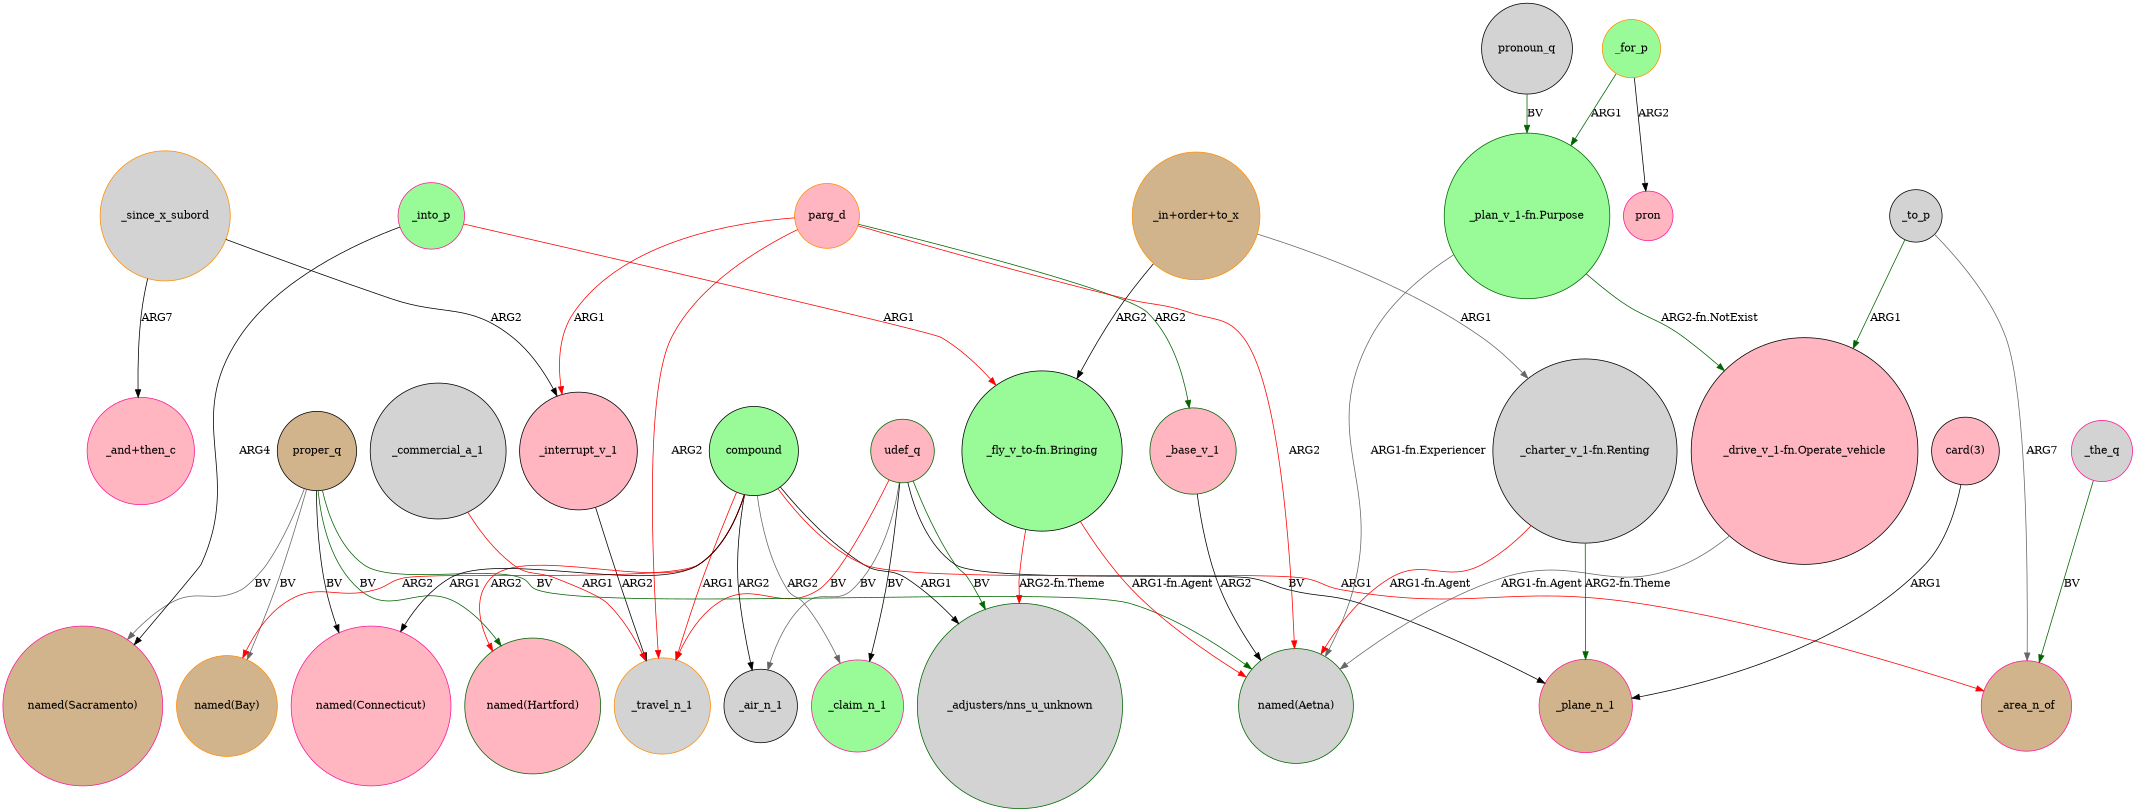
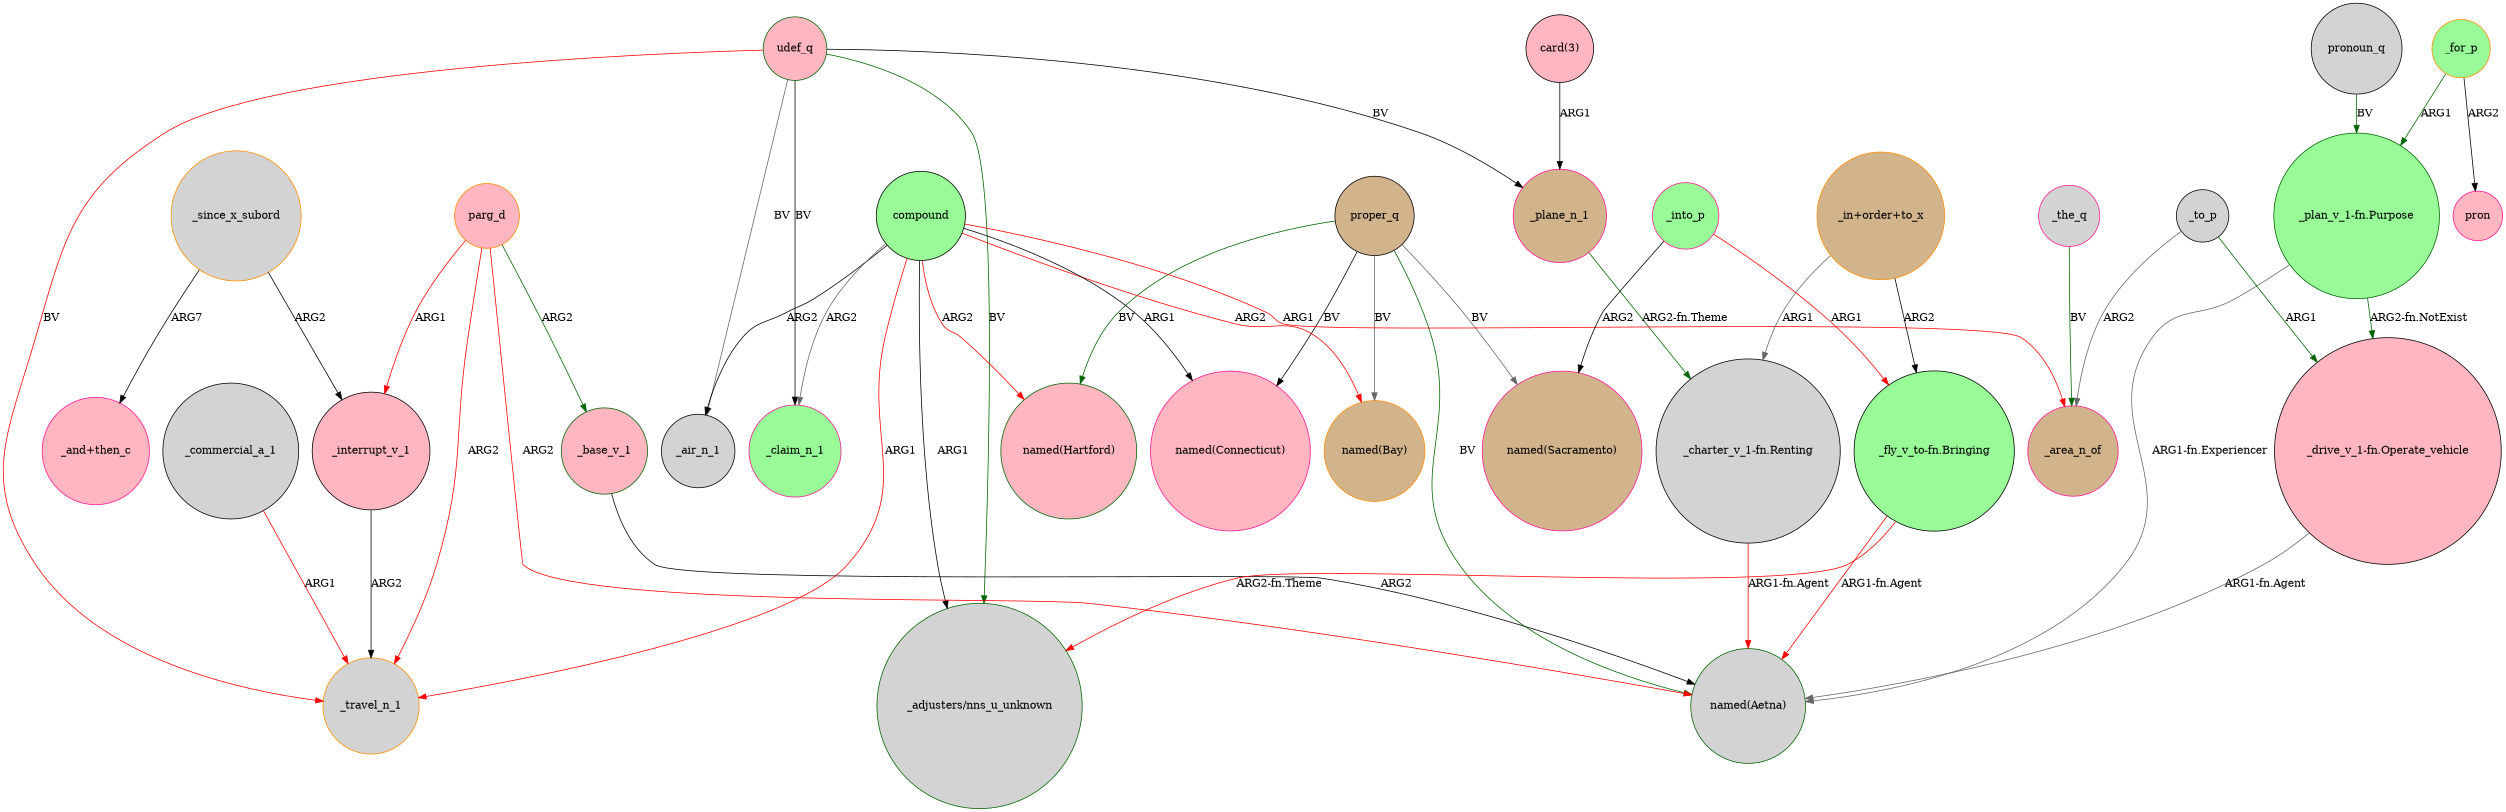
edge "_into_p" -> "named(Sacramento)": label "ARG4" -> "ARG2"
edge "_to_p" -> "_area_n_of": label "ARG7" -> "ARG2"
edge "_charter_v_1-fn.Renting" -> "_plane_n_1": reversed
